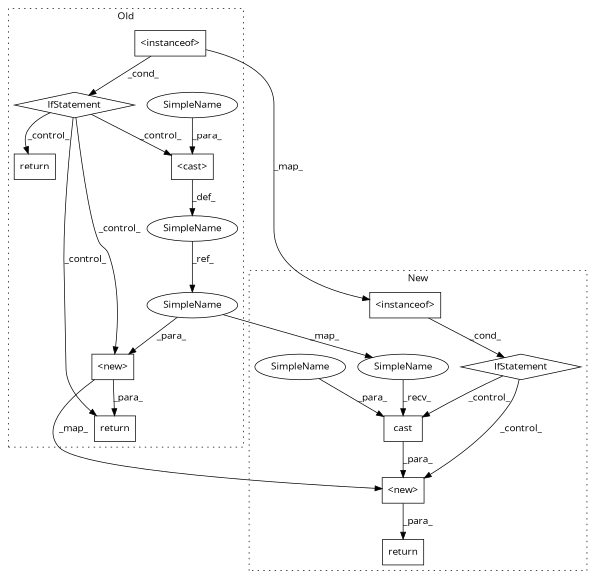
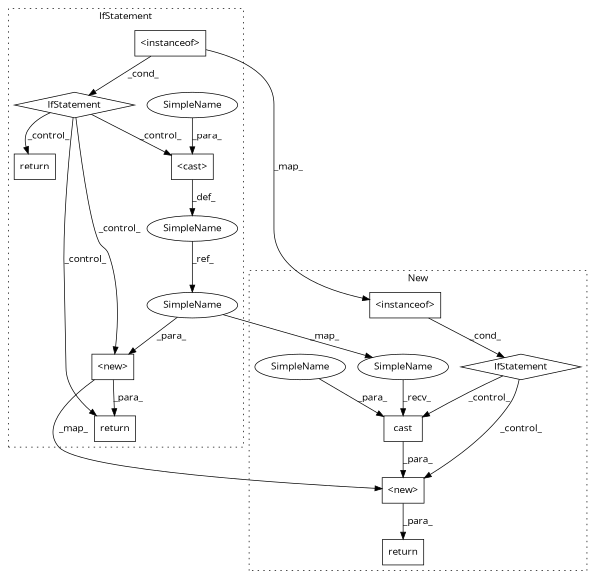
cluster "Old": label "Old" -> "IfStatement"
